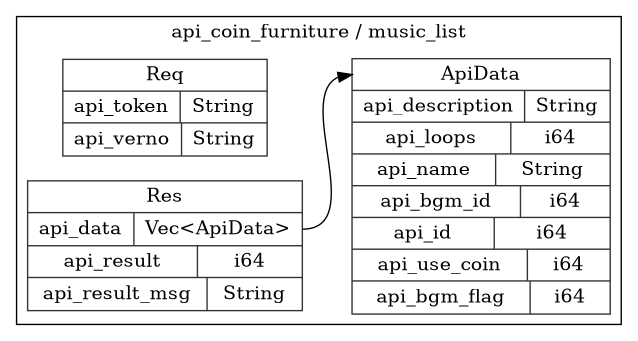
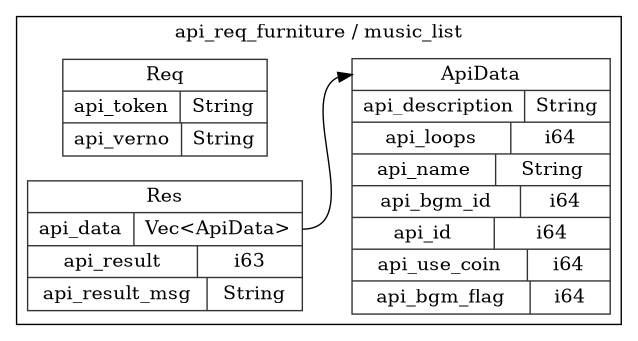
cluster "api_coin_furniture / music_list": label "api_coin_furniture / music_list" -> "api_req_furniture / music_list"
node "Res": text "i64" -> "i63"
